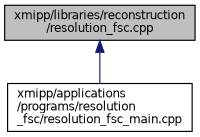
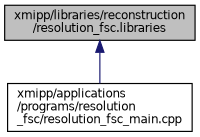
node "xmipp/libraries/reconstruction /resolution_fsc.cpp": label "xmipp/libraries/reconstruction /resolution_fsc.cpp" -> "xmipp/libraries/reconstruction /resolution_fsc.libraries"
